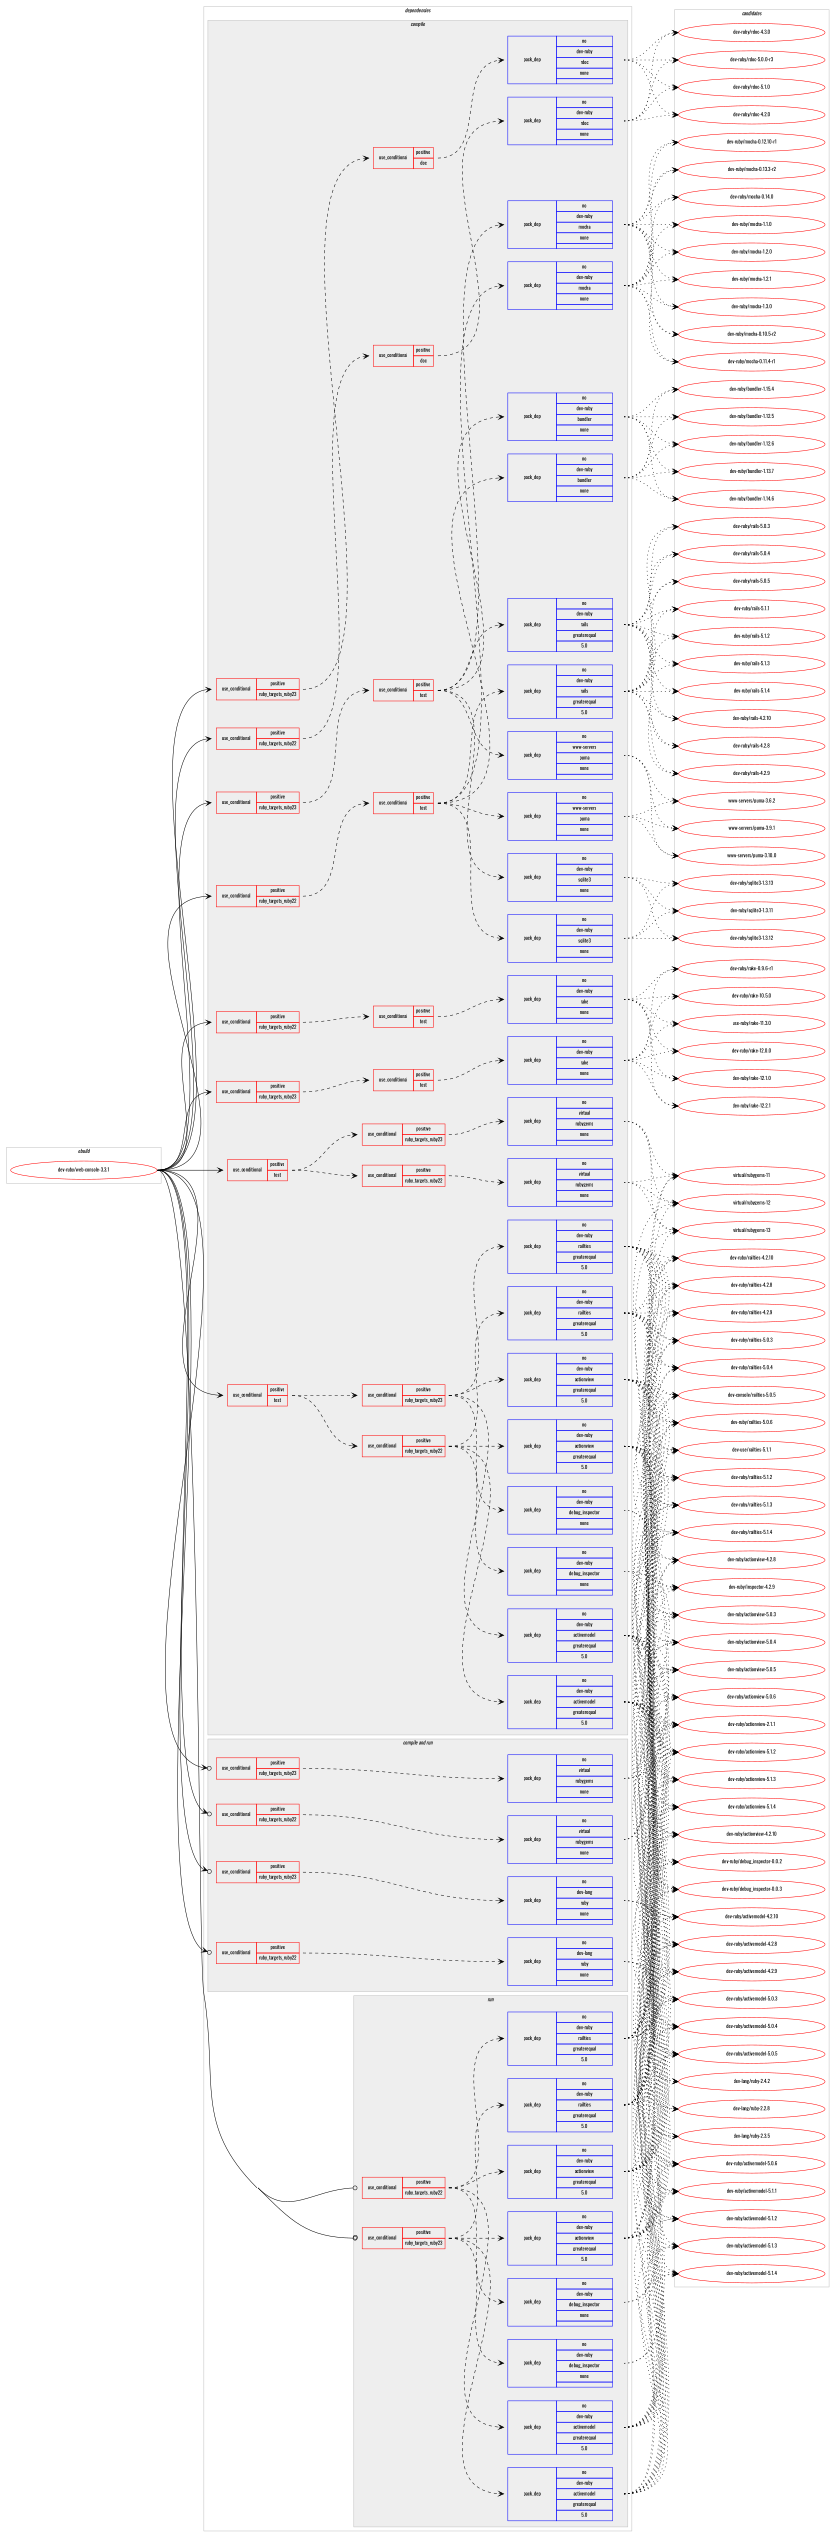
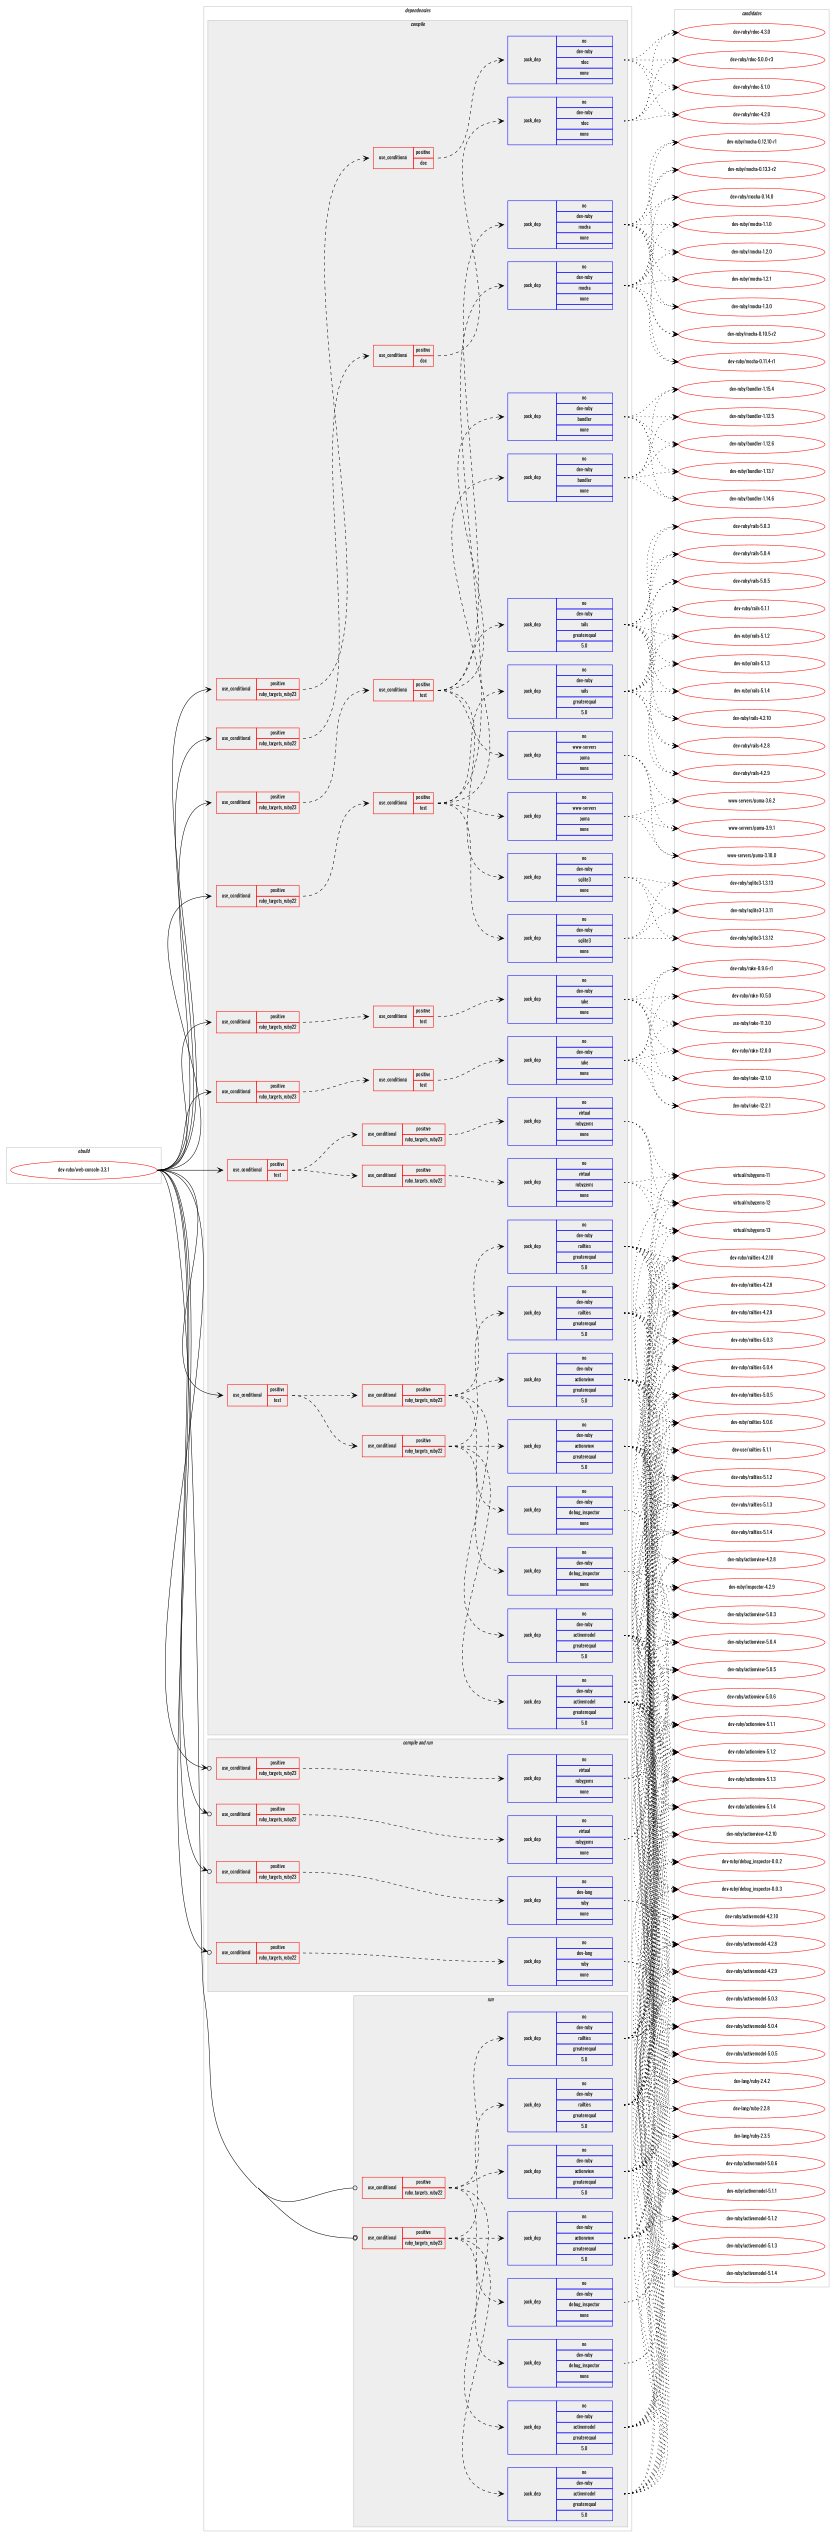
node "dev-console/railties-5.0.5": label "dev-console/railties-5.0.5" -> "dev-ruby/railties-5.0.5"
node "dev-ruby/actionview-2.1.1": label "dev-ruby/actionview-2.1.1" -> "dev-ruby/actionview-5.1.1"
